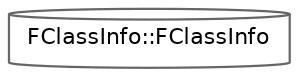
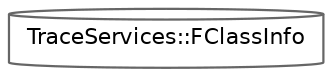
node "FClassInfo::FClassInfo": label "FClassInfo::FClassInfo" -> "TraceServices::FClassInfo"
